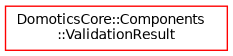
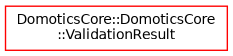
node "DomoticsCore::Components ::ValidationResult": label "DomoticsCore::Components ::ValidationResult" -> "DomoticsCore::DomoticsCore ::ValidationResult"
